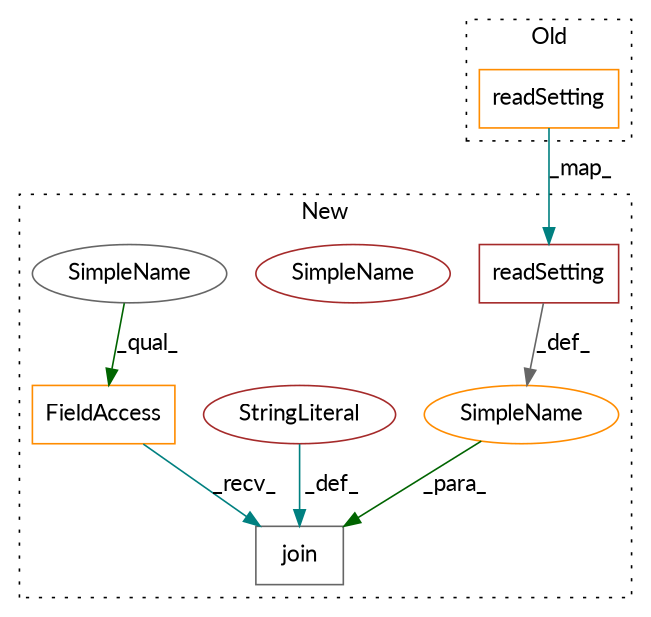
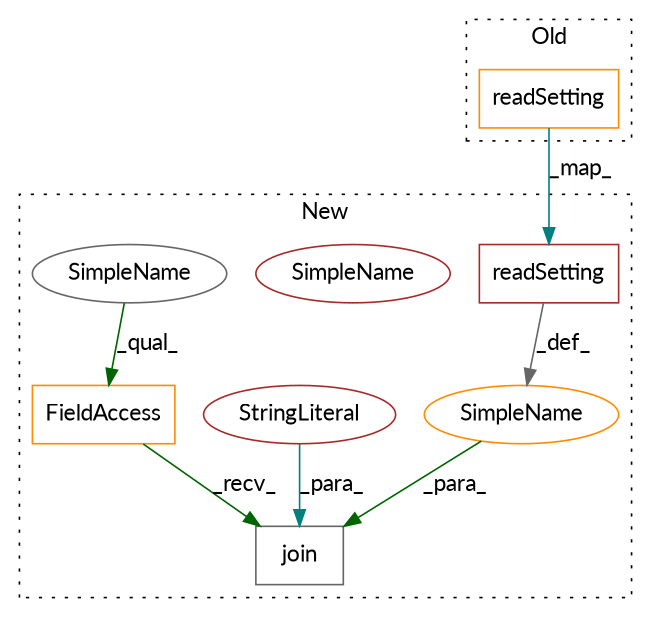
edge "FieldAccess" -> "join": color teal -> darkgreen
edge "StringLiteral" -> "join": label "_def_" -> "_para_"
